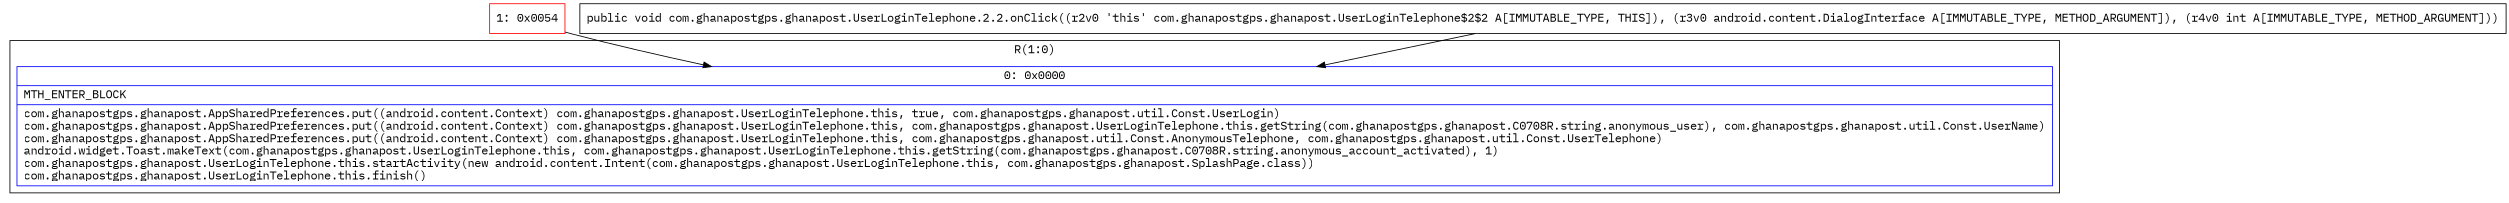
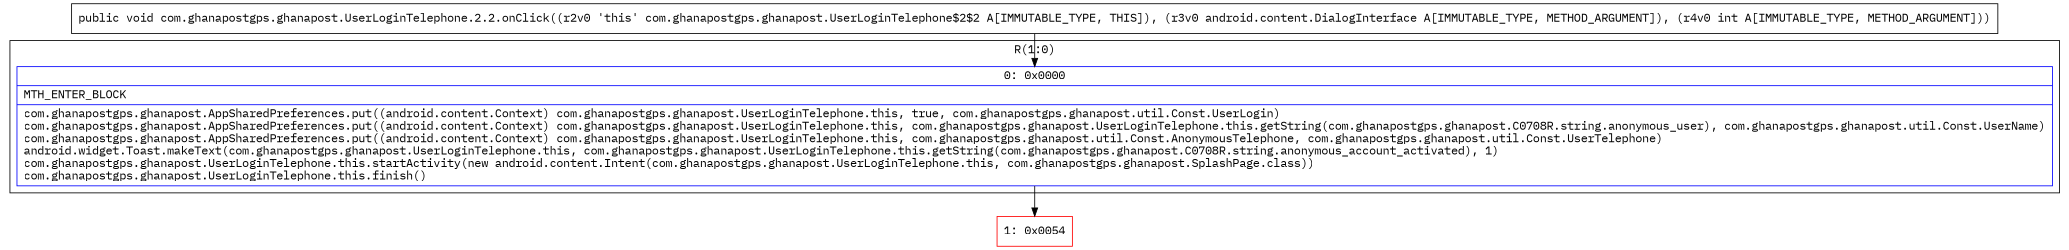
edge "1: 0x0054" -> "0: 0x0000": reversed
